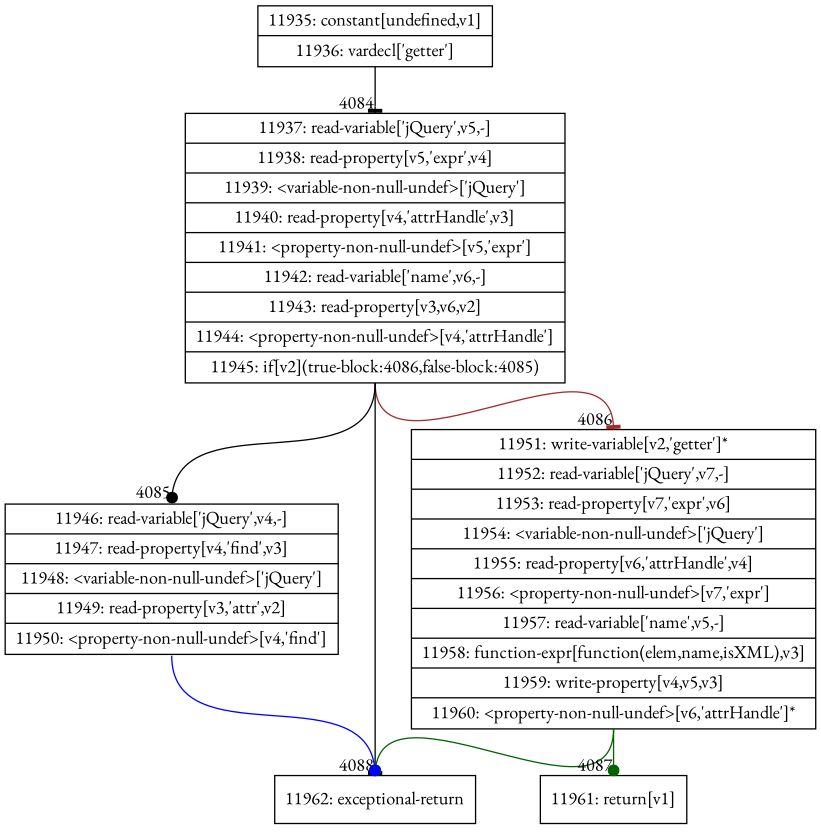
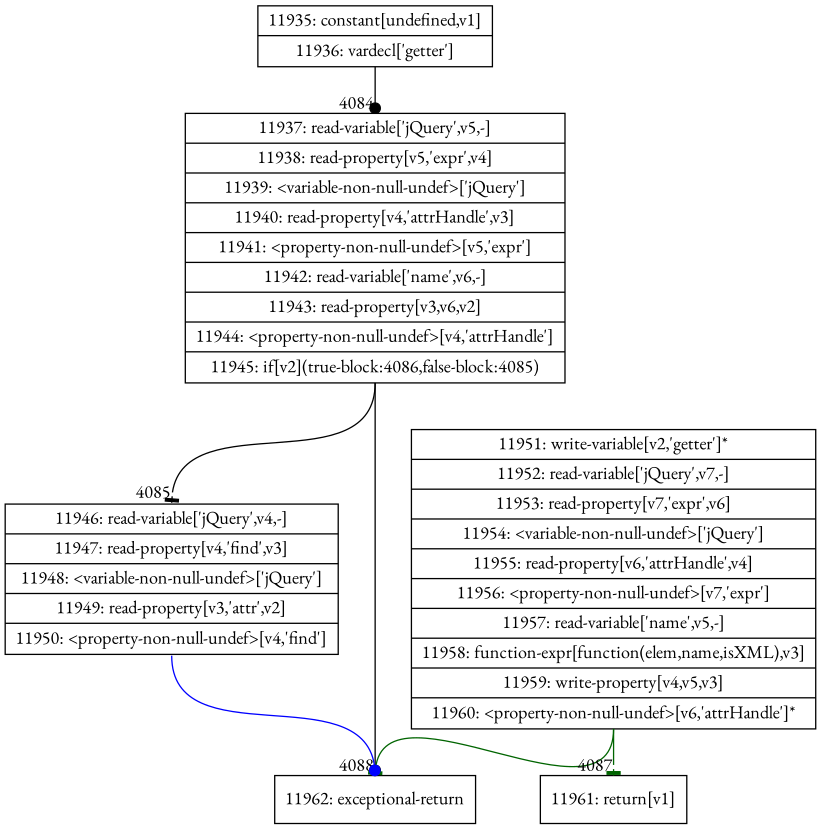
edge "11935: constant[undefined,v1]" -> "11937: read-variable['jQuery',v5,-]": arrowhead tee -> dot
edge "11937: read-variable['jQuery',v5,-]" -> "11951: write-variable[v2,'getter']*": removed
edge "11937: read-variable['jQuery',v5,-]" -> "11946: read-variable['jQuery',v4,-]": arrowhead dot -> tee
edge "11937: read-variable['jQuery',v5,-]" -> "11962: exceptional-return": arrowhead tee -> dot
edge "11951: write-variable[v2,'getter']*" -> "11962: exceptional-return": arrowhead dot -> tee
edge "11951: write-variable[v2,'getter']*" -> "11961: return[v1]": arrowhead dot -> tee
